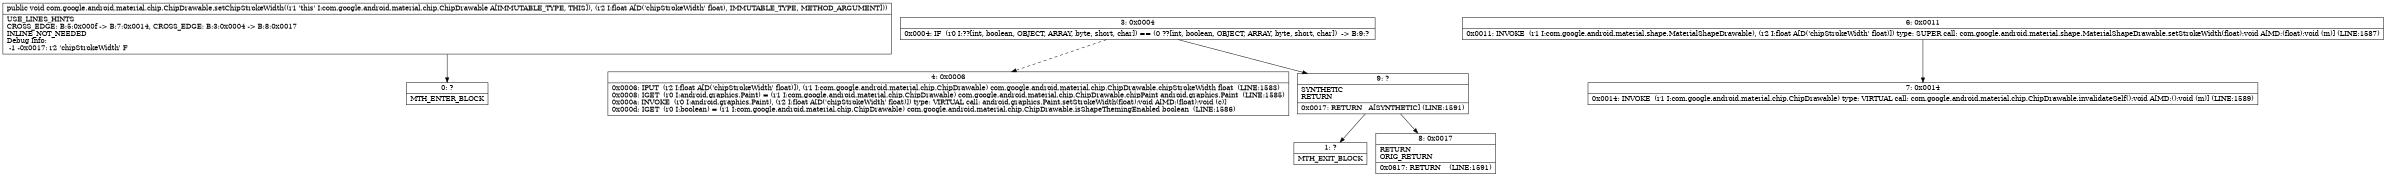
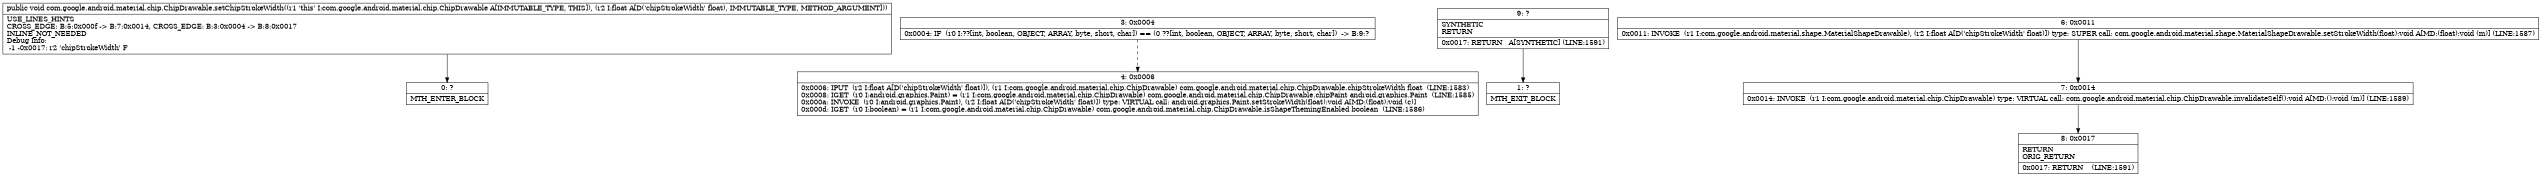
edge "3: 0x0004" -> "9: ?": removed
edge "9: ?" -> "8: 0x0017": now "7: 0x0014" -> "8: 0x0017"
node "8: 0x0017": text "0x0617: RETURN    (LINE:1591)" -> "0x0017: RETURN    (LINE:1591)"
